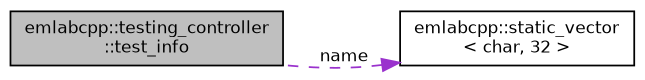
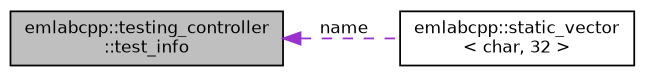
edge "emlabcpp::testing_controller ::test_info" -> "emlabcpp::static_vector < char, 32 >": reversed
